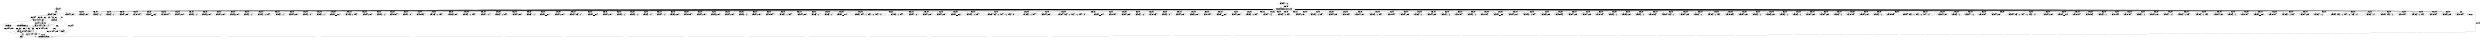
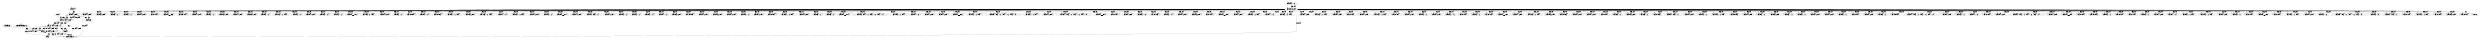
node "(MethodParameterIn,const ut8 *buf)": label "(MethodParameterIn,const ut8 *buf)" -> "(Call,const ut8 *buf)"
node "1001204": added
node "(Call,buf[0] == 0x24)": removed
edge "(Call,buf[1])" -> "(Call,(int) (buf[1] & 0xf0) >> 4)": now "(Literal,4)" -> "(Call,(int) (buf[1] & 0xf0) >> 4)"
node "(MethodReturn,static int)": label "(MethodReturn,static int)" -> "(Literal,static int)"
